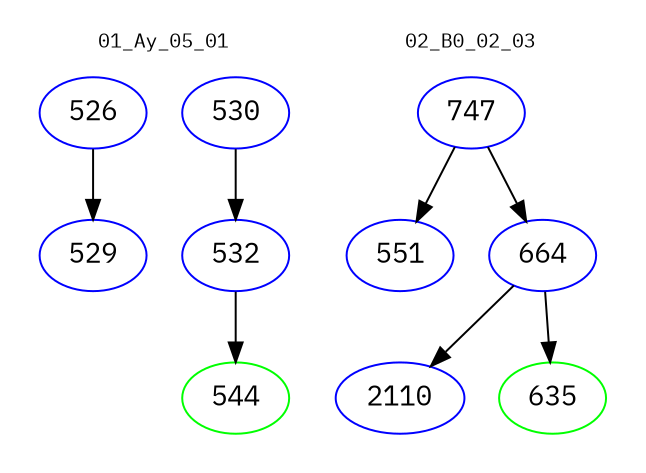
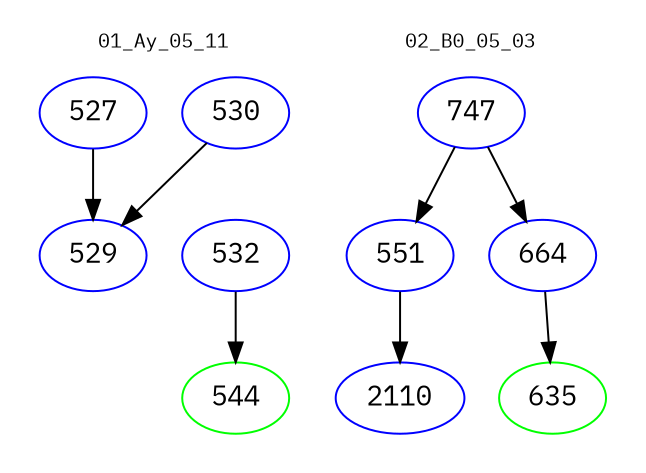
cluster "01_Ay_05_01": label "01_Ay_05_01" -> "01_Ay_05_11"
cluster "02_B0_02_03": label "02_B0_02_03" -> "02_B0_05_03"
node "526": label "526" -> "527"
edge "530" -> "532": now "530" -> "529"
edge "664" -> "2110": now "551" -> "2110"
